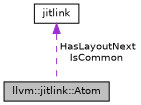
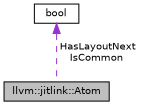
node "jitlink": label "jitlink" -> "bool"
